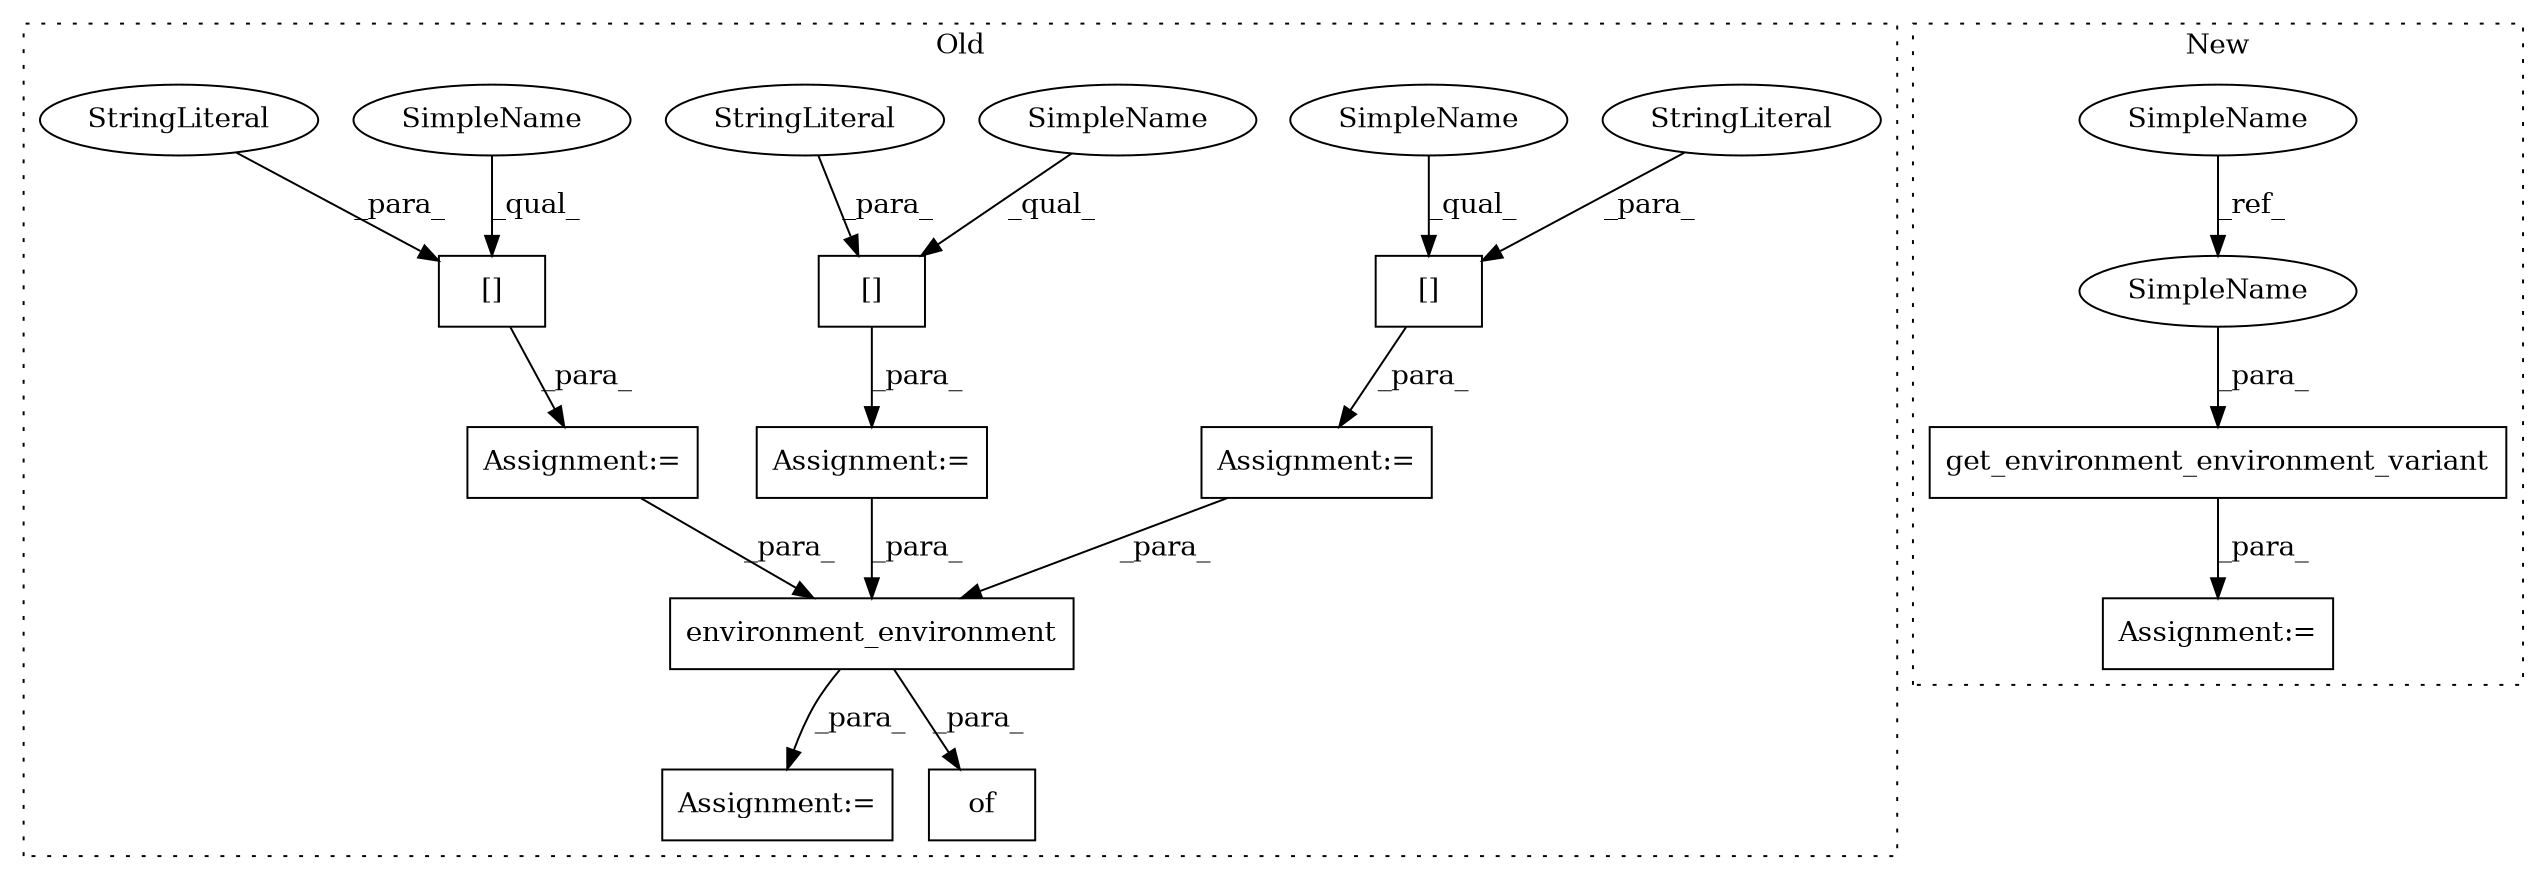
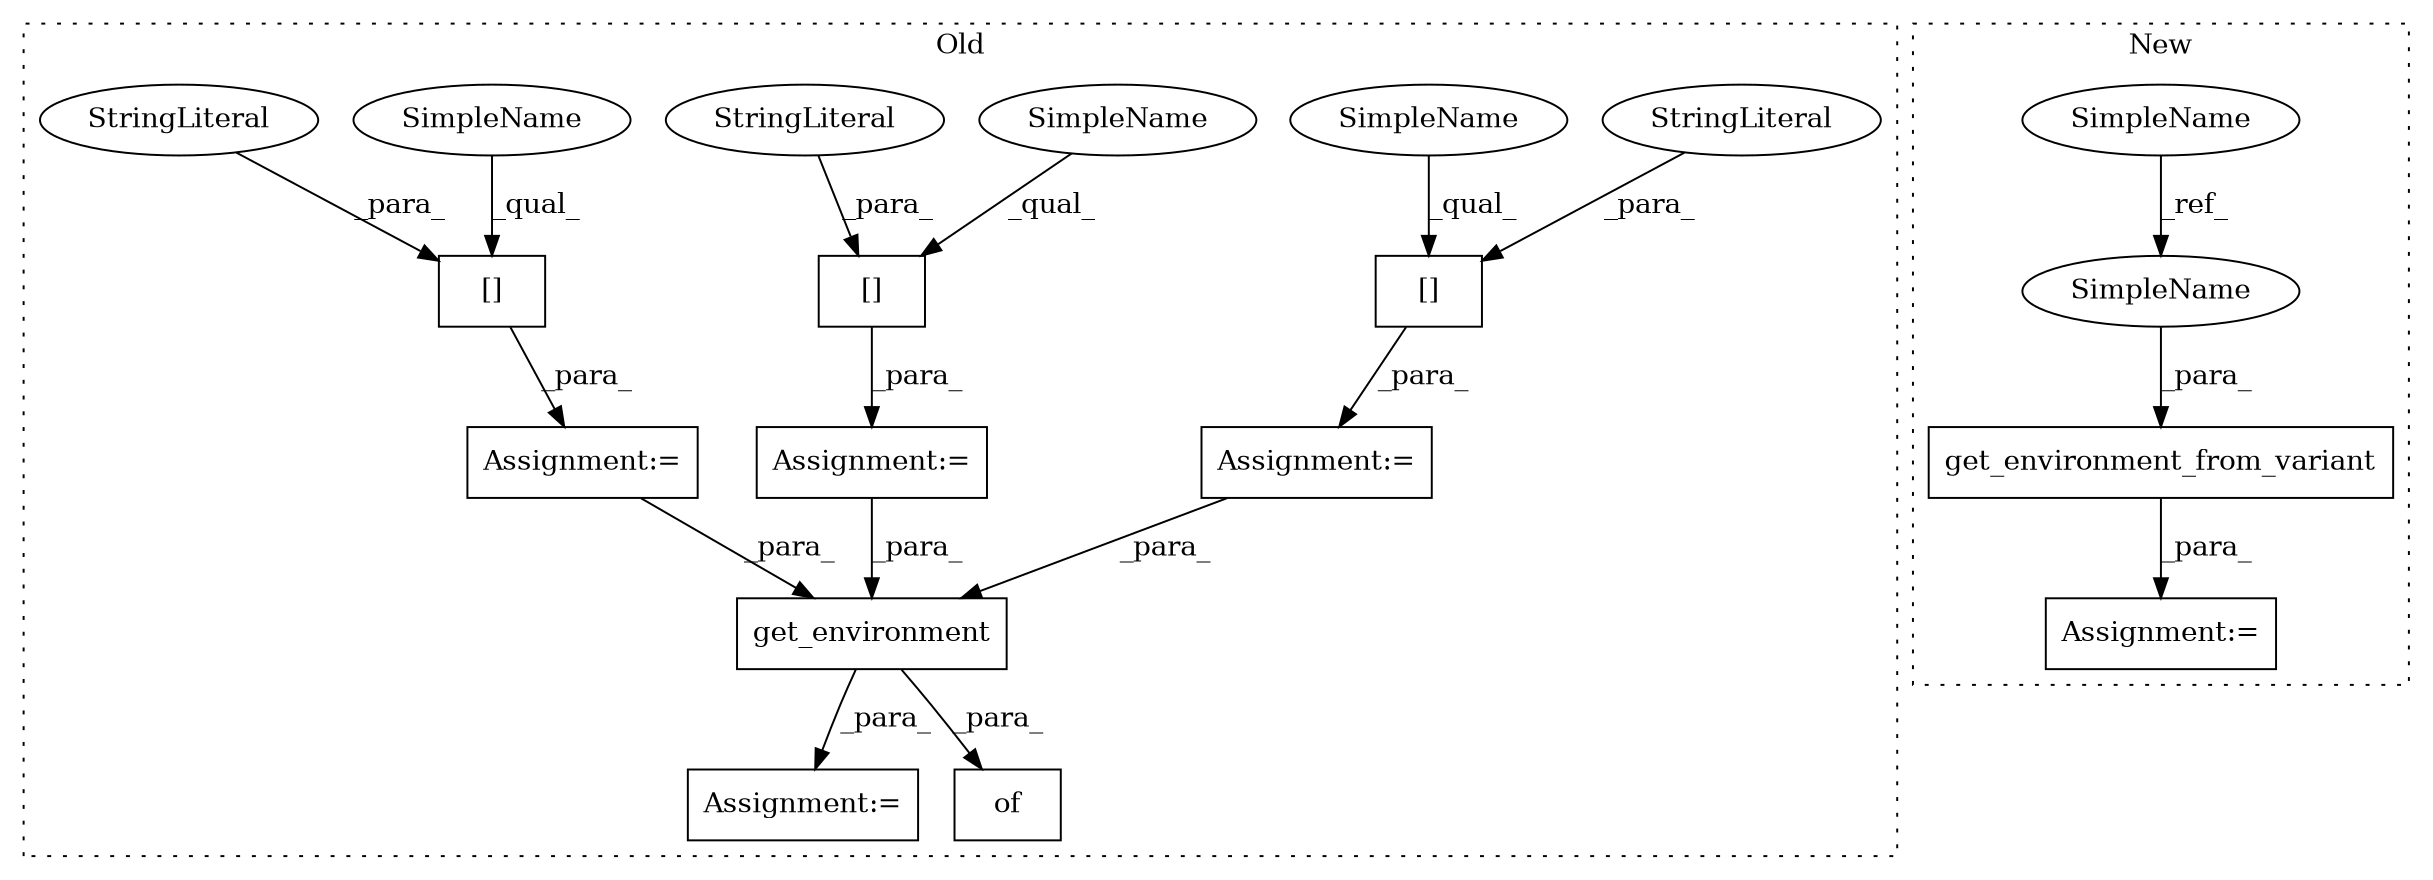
node "get_environment_environment_variant": label "get_environment_environment_variant" -> "get_environment_from_variant"
node "environment_environment": label "environment_environment" -> "get_environment"
